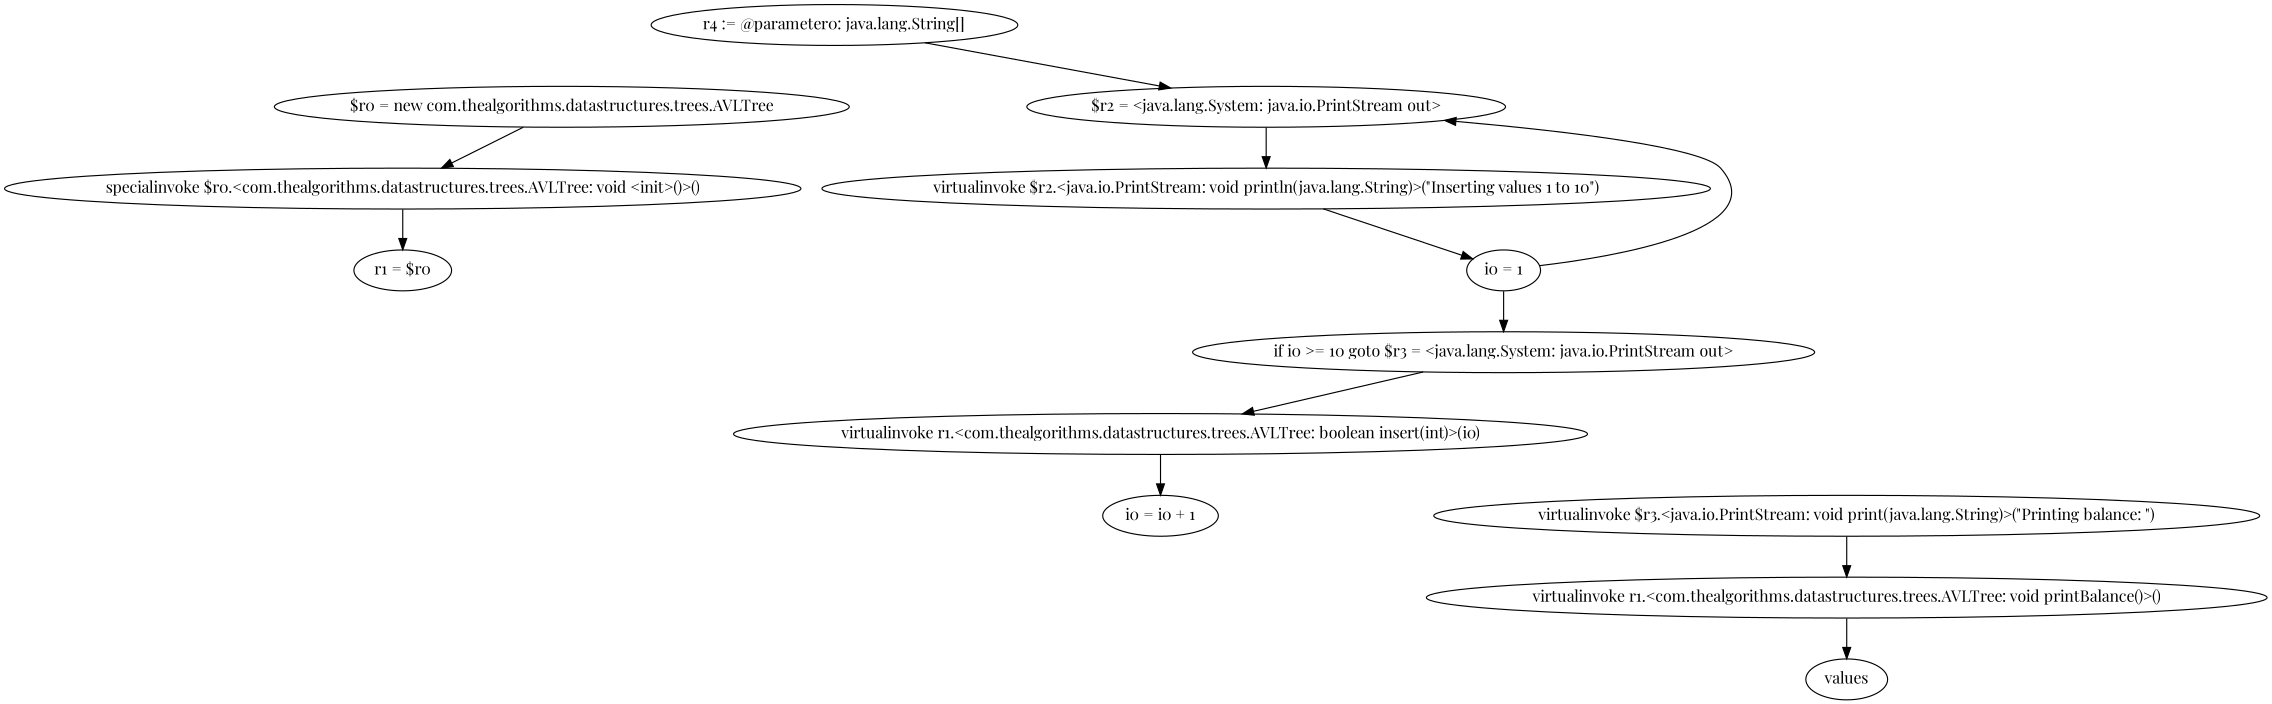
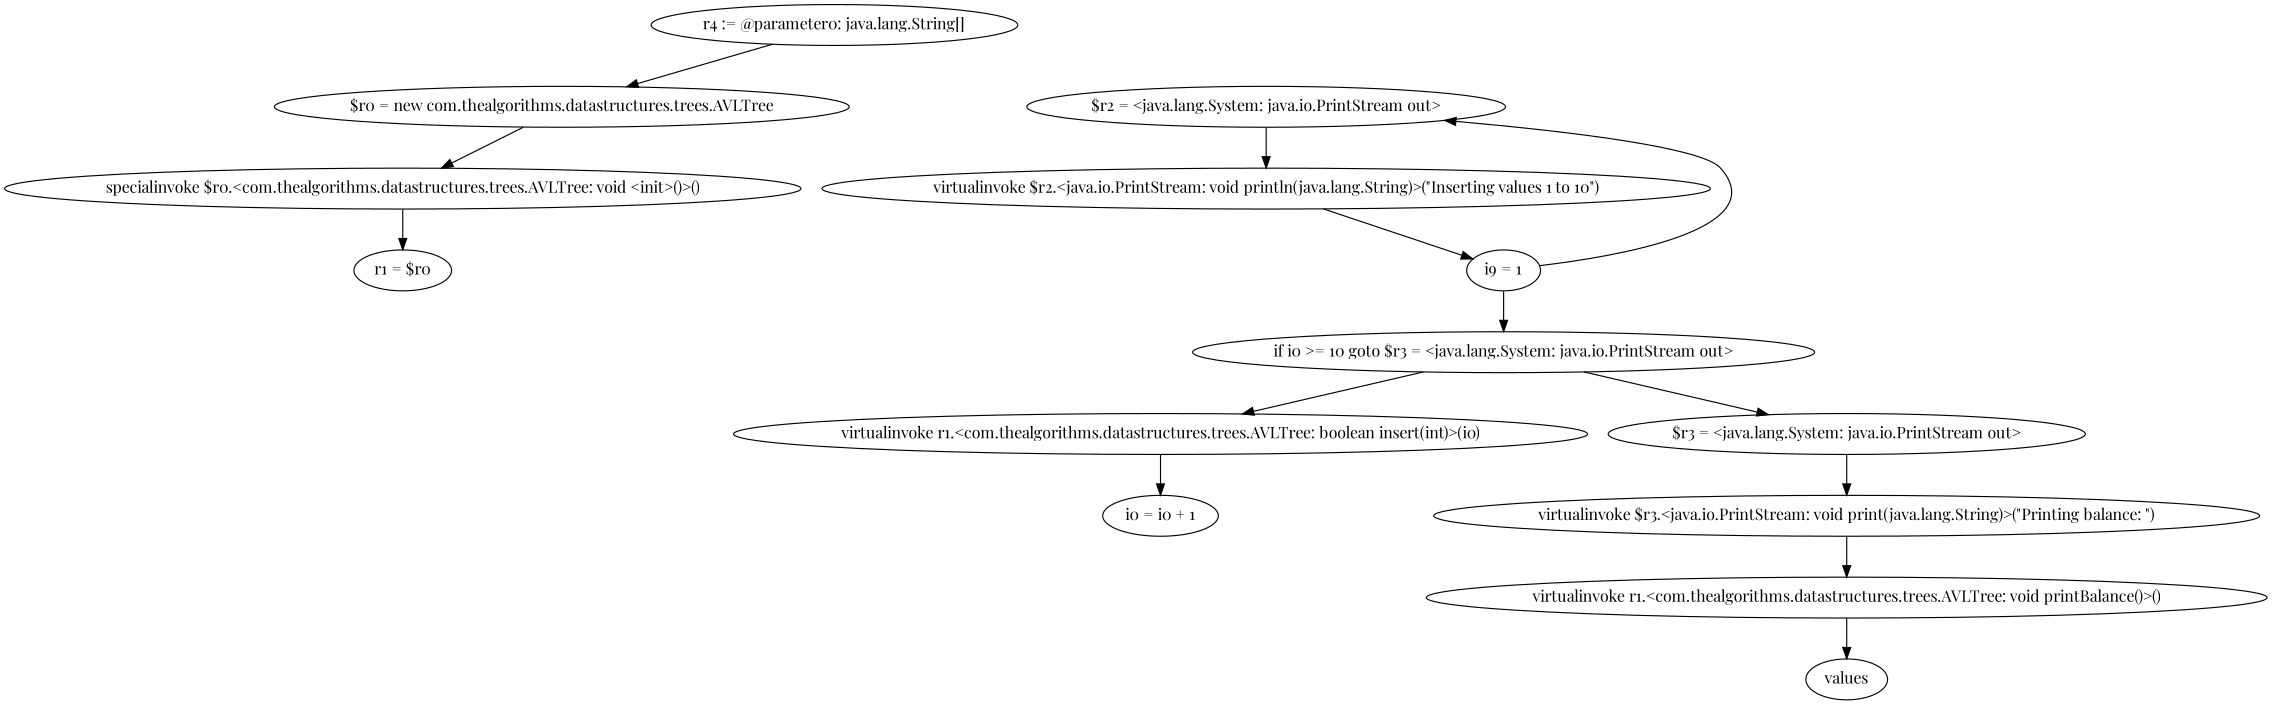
edge "r4 := @parameter0: java.lang.String[]" -> "$r2 = <java.lang.System: java.io.PrintStream out>": now "r4 := @parameter0: java.lang.String[]" -> "$r0 = new com.thealgorithms.datastructures.trees.AVLTree"
node "i0 = 1": label "i0 = 1" -> "i9 = 1"
node "$r3 = <java.lang.System: java.io.PrintStream out>": added
